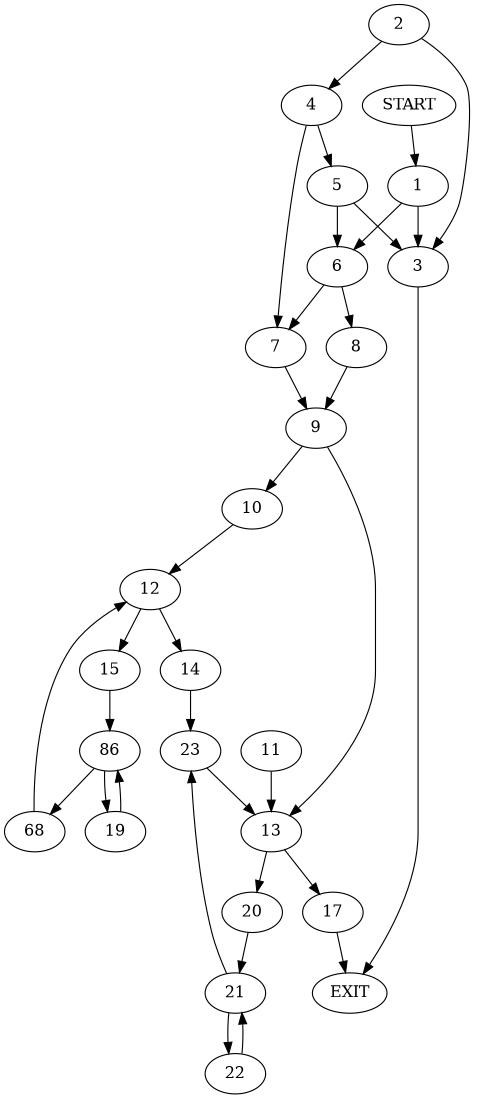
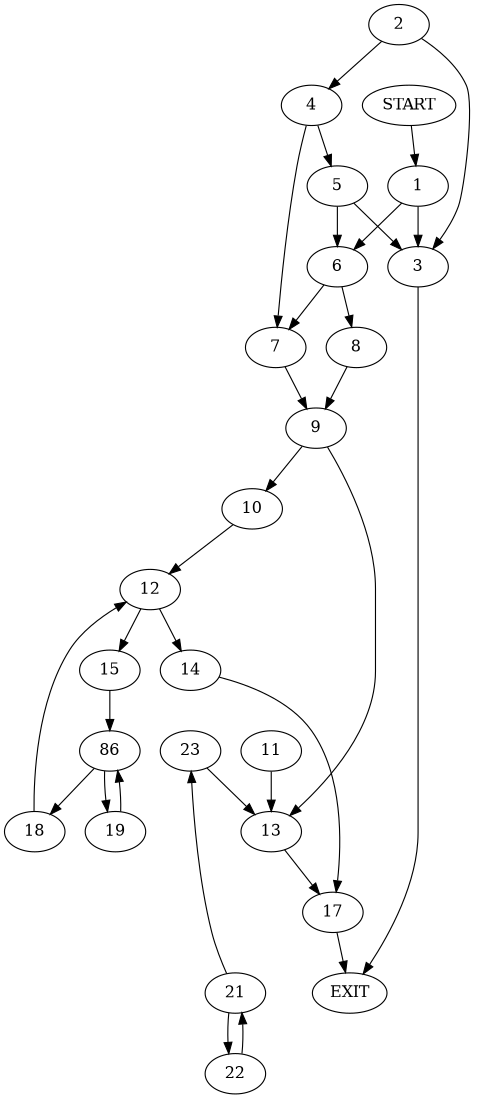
edge "14" -> "23": now "14" -> "17"
node "68": label "68" -> "18"
node "20": removed
